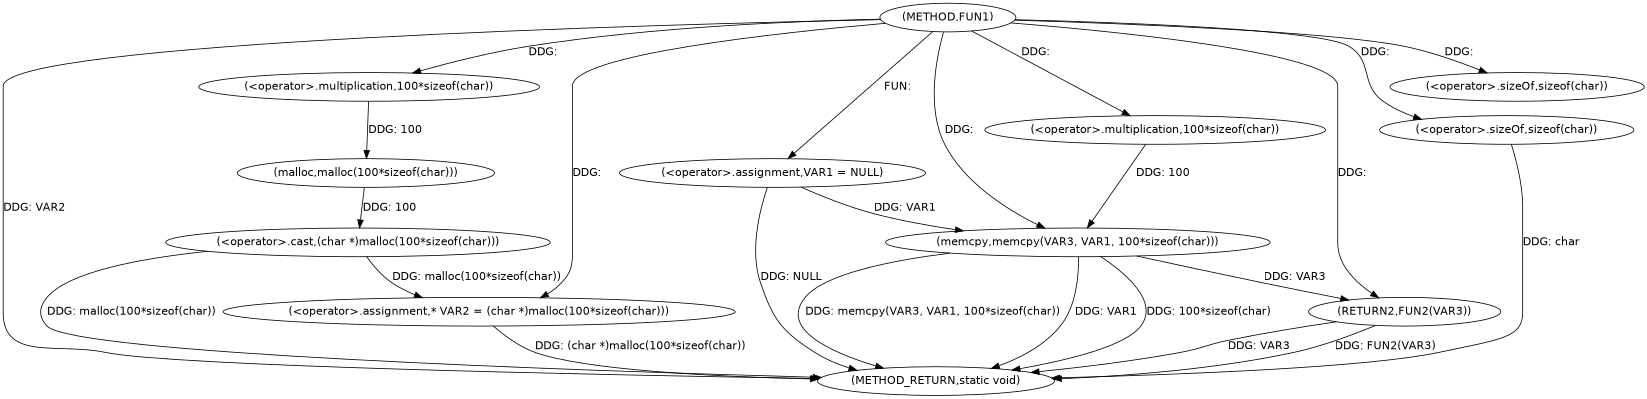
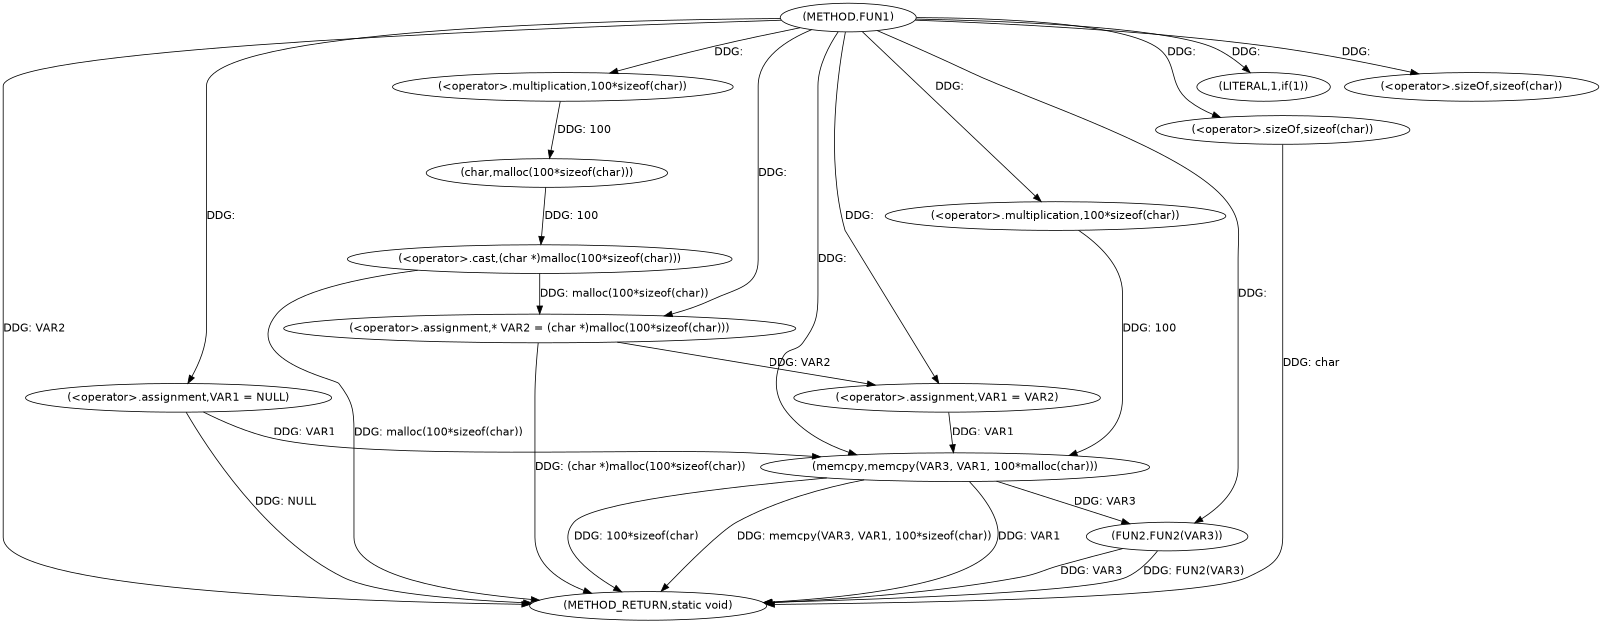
edge "(METHOD,FUN1)" -> "(<operator>.assignment,VAR1 = NULL)": label "FUN: " -> "DDG: "
node "(LITERAL,1,if(1))": added
node "(malloc,malloc(100*sizeof(char)))": label "(malloc,malloc(100*sizeof(char)))" -> "(char,malloc(100*sizeof(char)))"
node "(memcpy,memcpy(VAR3, VAR1, 100*sizeof(char)))": label "(memcpy,memcpy(VAR3, VAR1, 100*sizeof(char)))" -> "(memcpy,memcpy(VAR3, VAR1, 100*malloc(char)))"
node "(RETURN2,FUN2(VAR3))": label "(RETURN2,FUN2(VAR3))" -> "(FUN2,FUN2(VAR3))"
node "(<operator>.assignment,VAR1 = VAR2)": added
